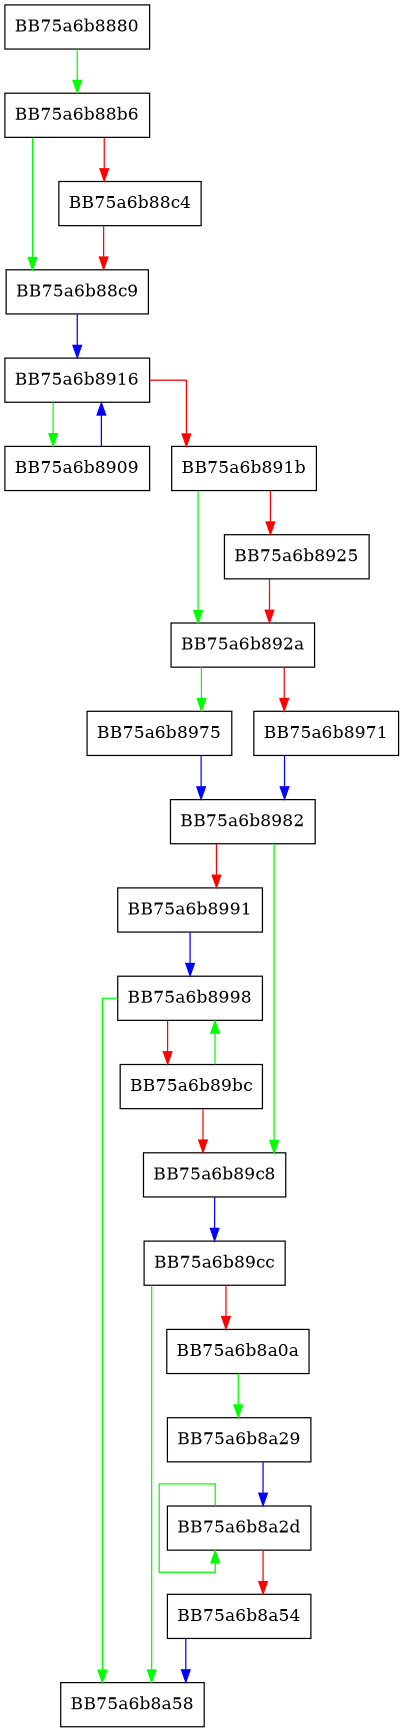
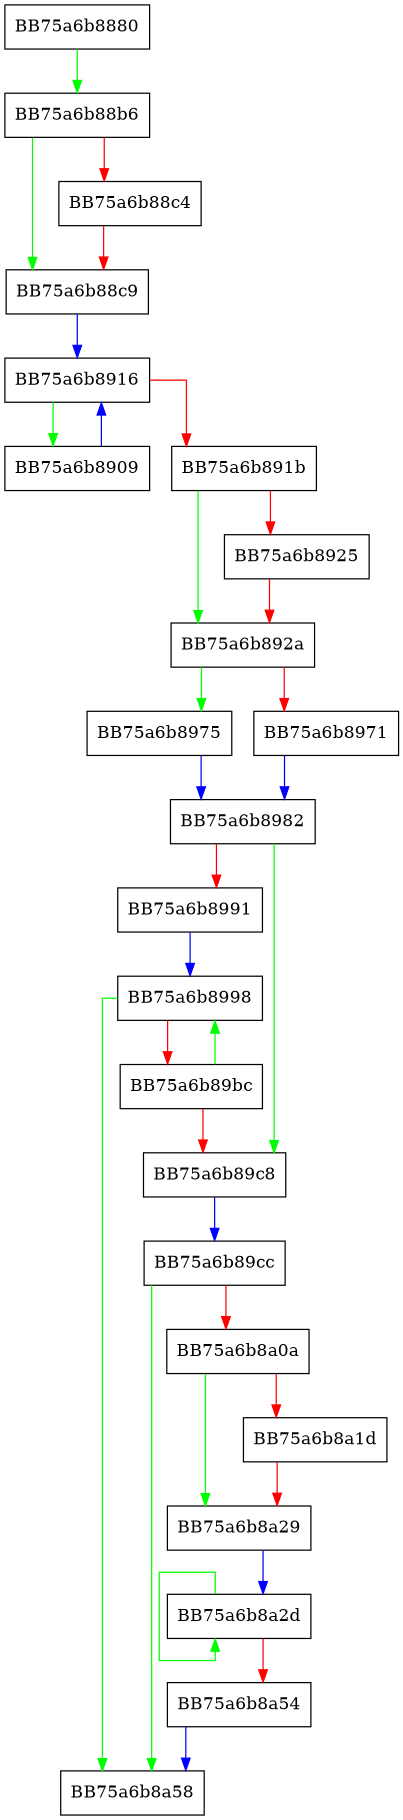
node "BB75a6b8a1d": added
